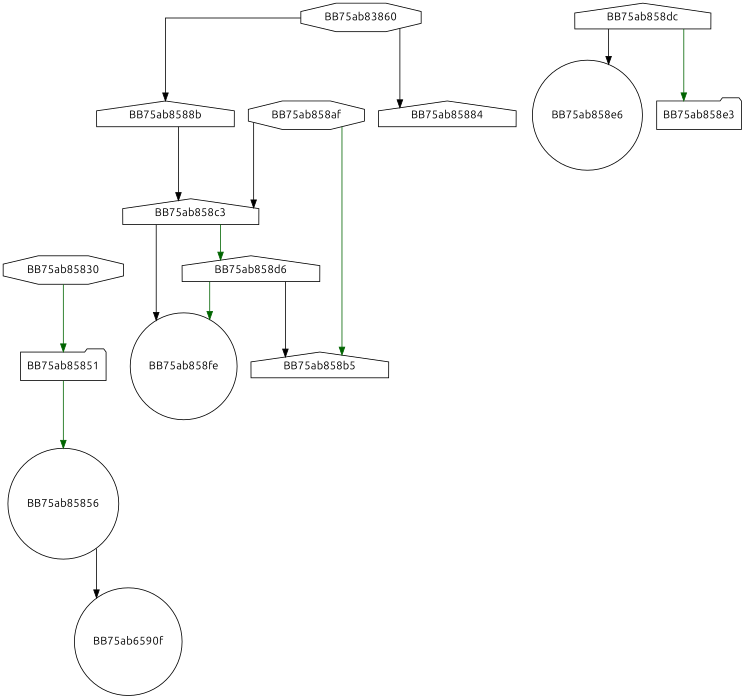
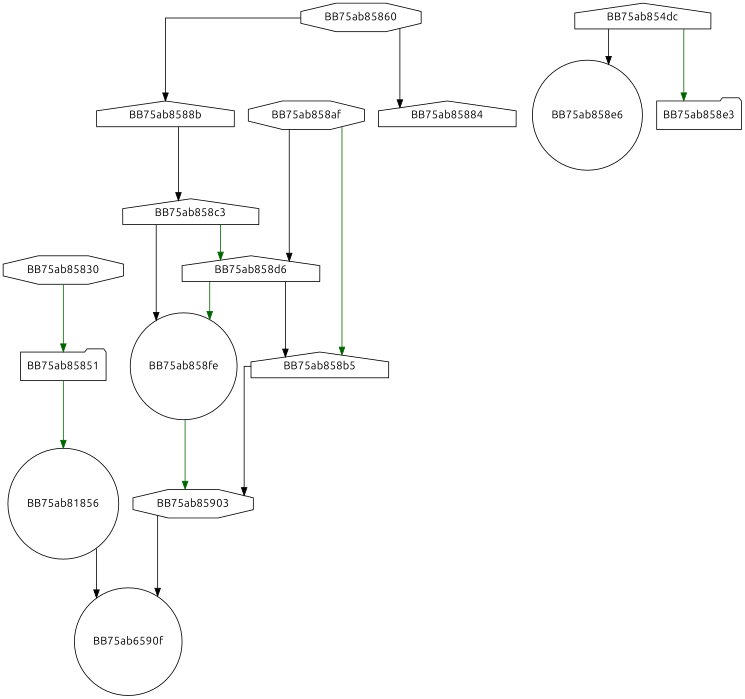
node "BB75ab83860": label "BB75ab83860" -> "BB75ab85860"
node "BB75ab858dc": label "BB75ab858dc" -> "BB75ab854dc"
edge "BB75ab858af" -> "BB75ab858c3": now "BB75ab858af" -> "BB75ab858d6"
node "BB75ab85856": label "BB75ab85856" -> "BB75ab81856"
node "BB75ab85903": added
